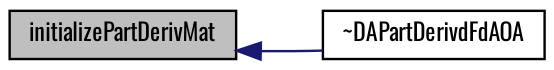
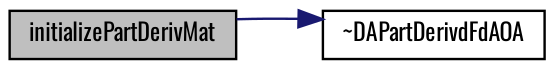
edge "~DAPartDerivdFdAOA" -> "initializePartDerivMat": reversed
